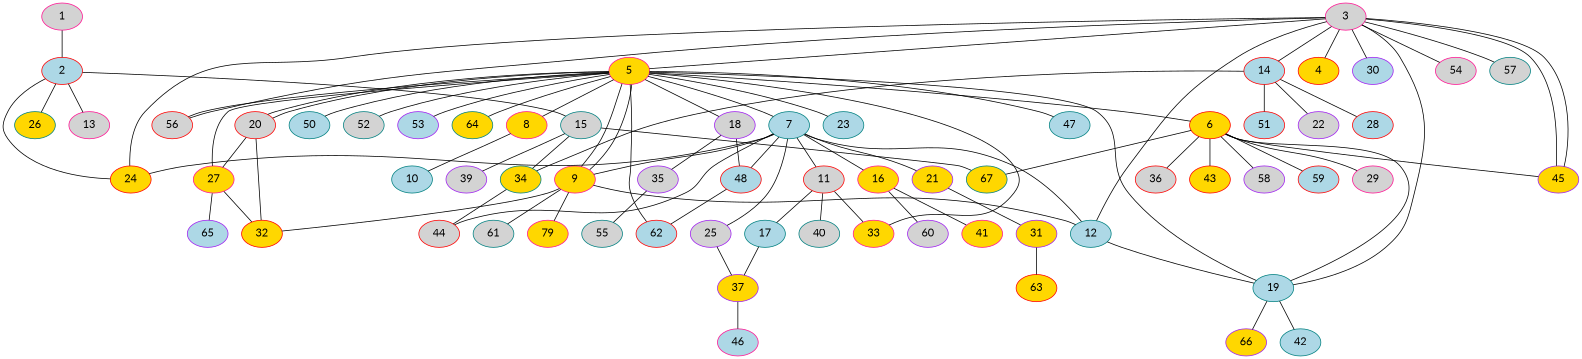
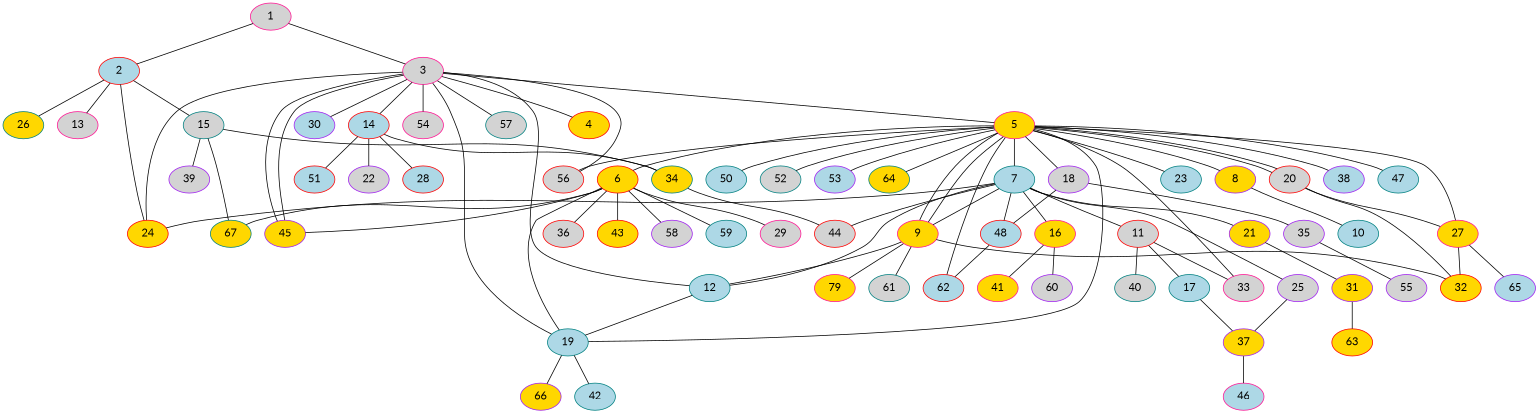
edge "1" -- "3": added
node "8": color deeppink -> purple
node "59": color red -> teal
node "38": added
node "55": color teal -> purple
node "33": fillcolor gold -> lightgrey
